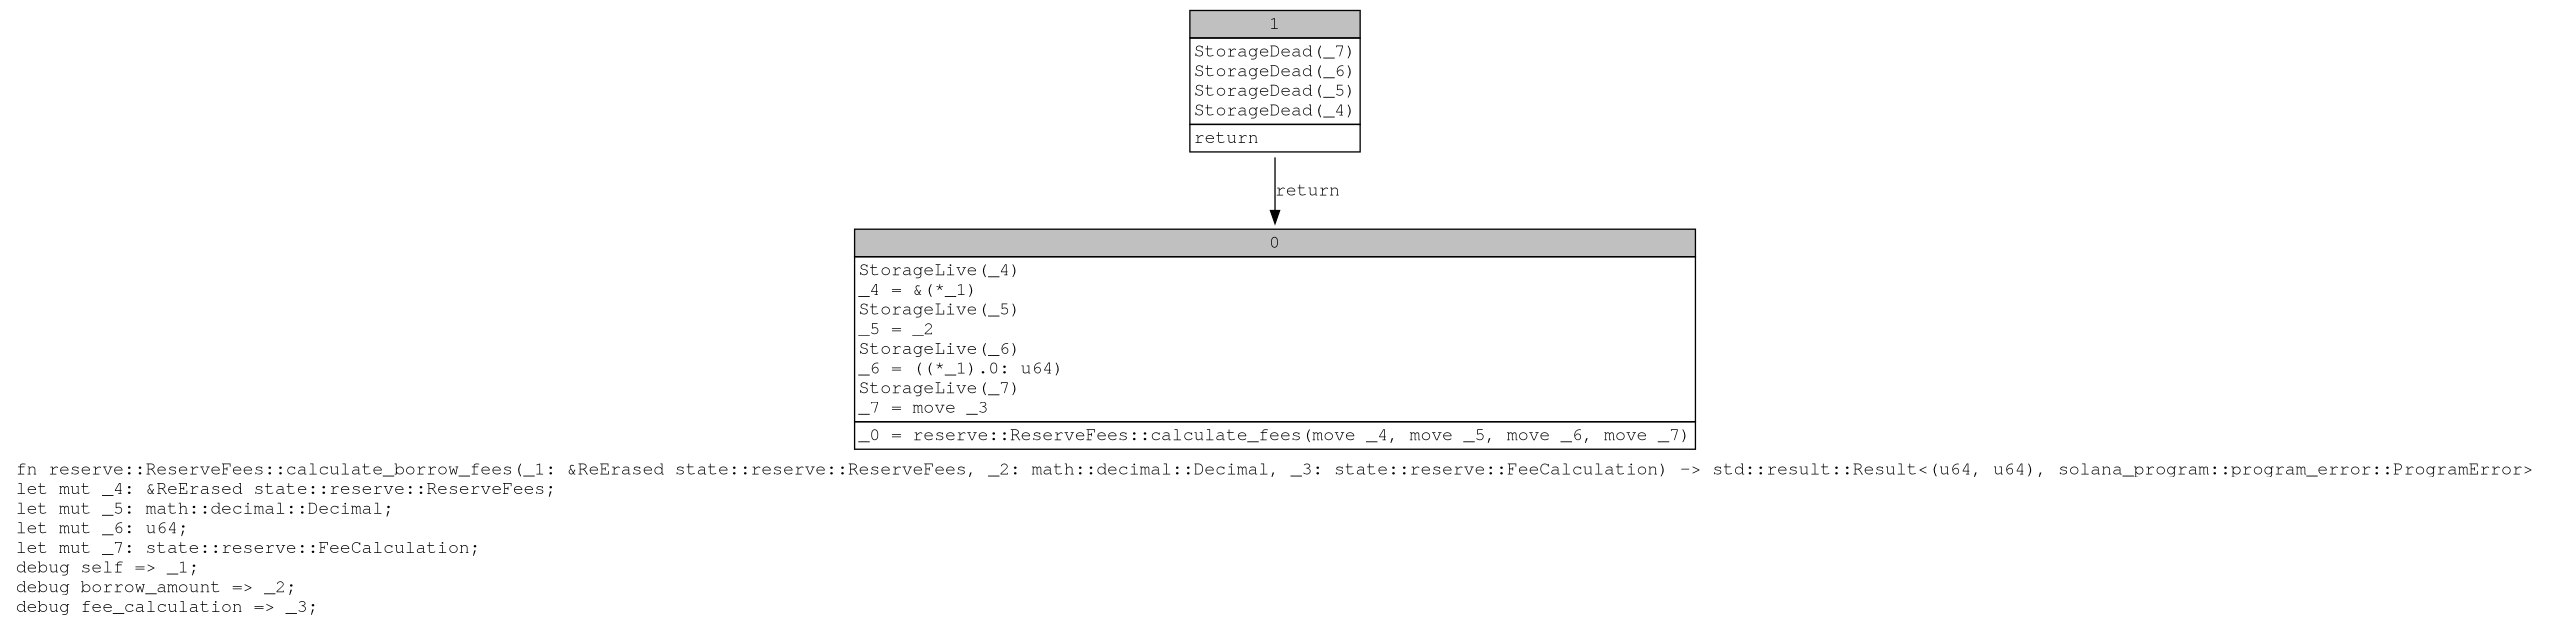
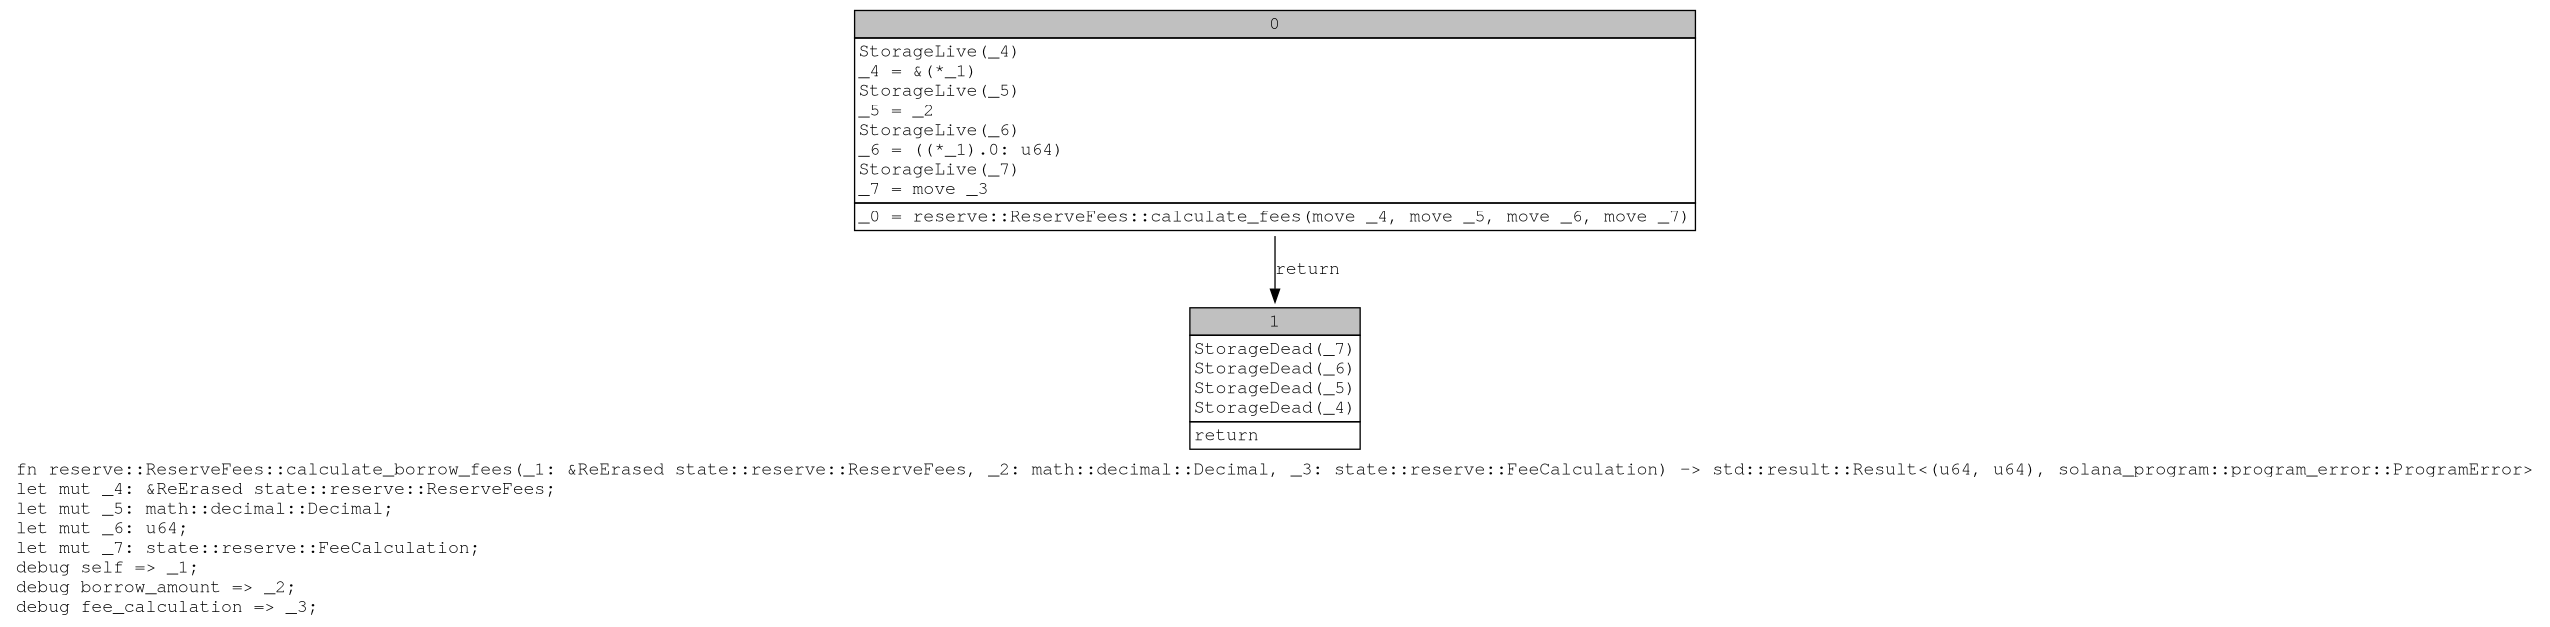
edge "1" -> "0": reversed
